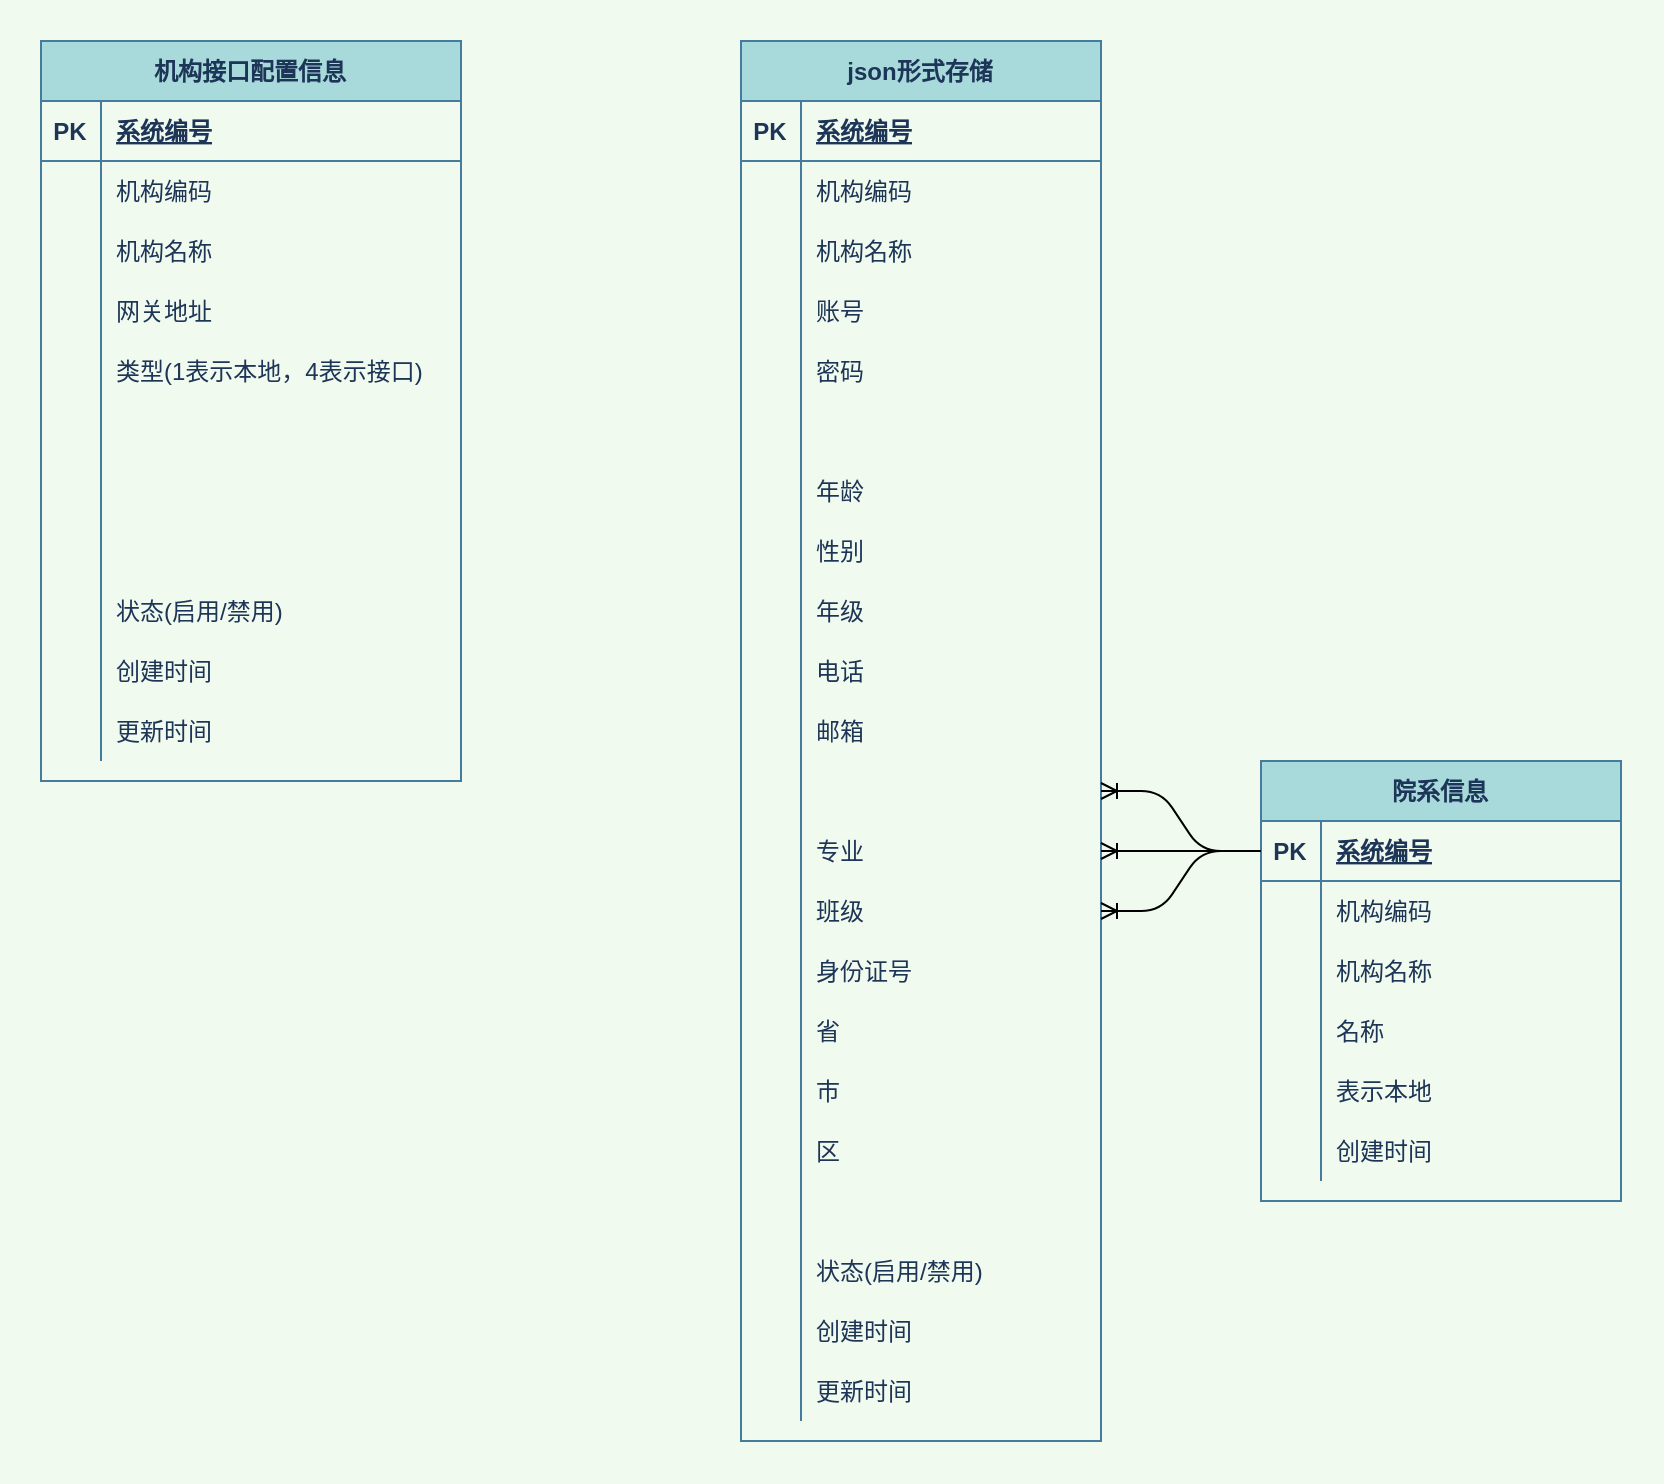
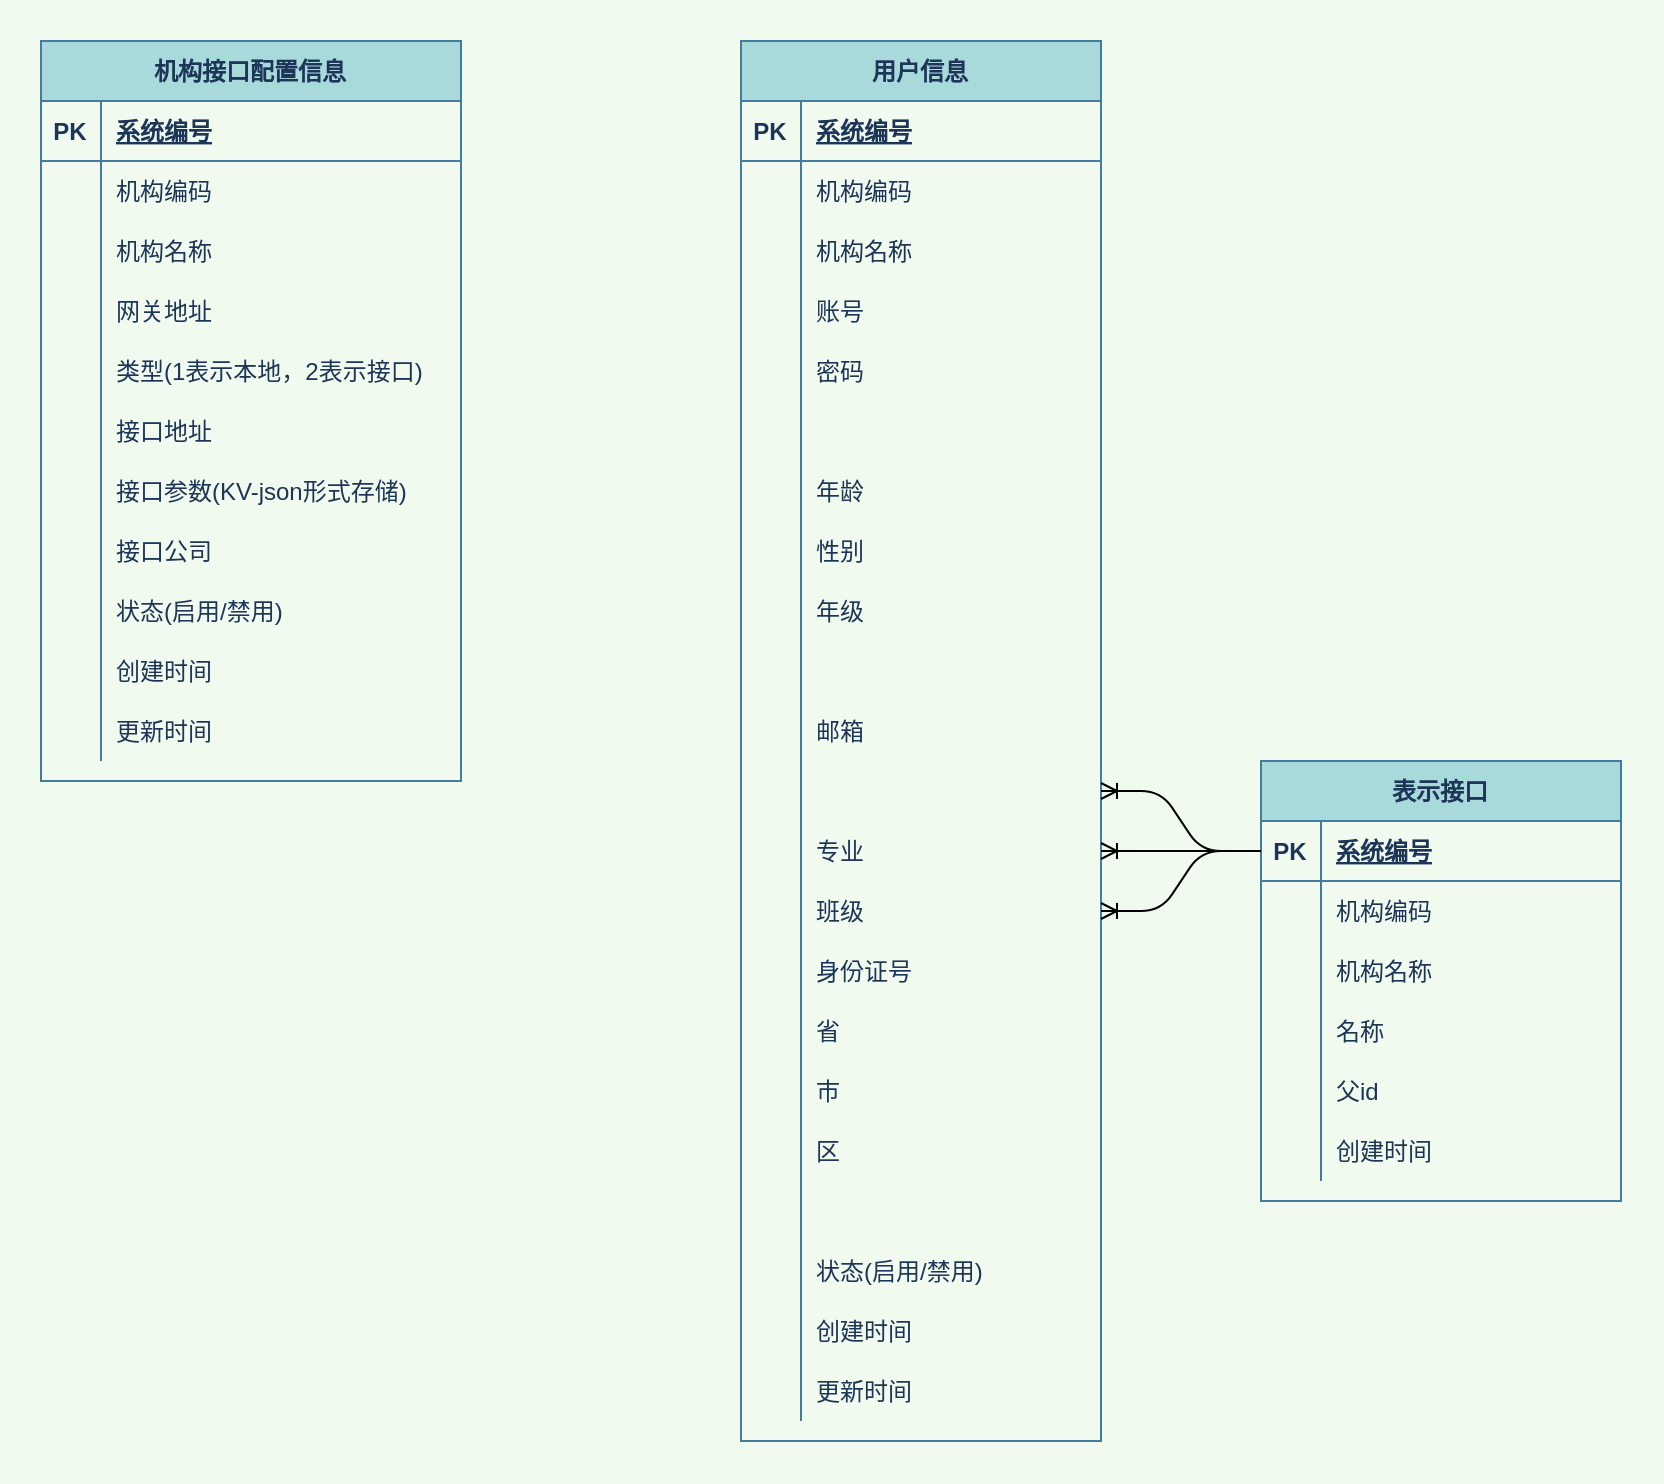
node "json形式存储": label "json形式存储" -> "用户信息"
node "类型(1表示本地，4表示接口)": label "类型(1表示本地，4表示接口)" -> "类型(1表示本地，2表示接口)"
node "接口地址": added
node "接口参数(KV-json形式存储)": added
node "接口公司": added
node "电话": removed
node "院系信息": label "院系信息" -> "表示接口"
node "表示本地": label "表示本地" -> "父id"
